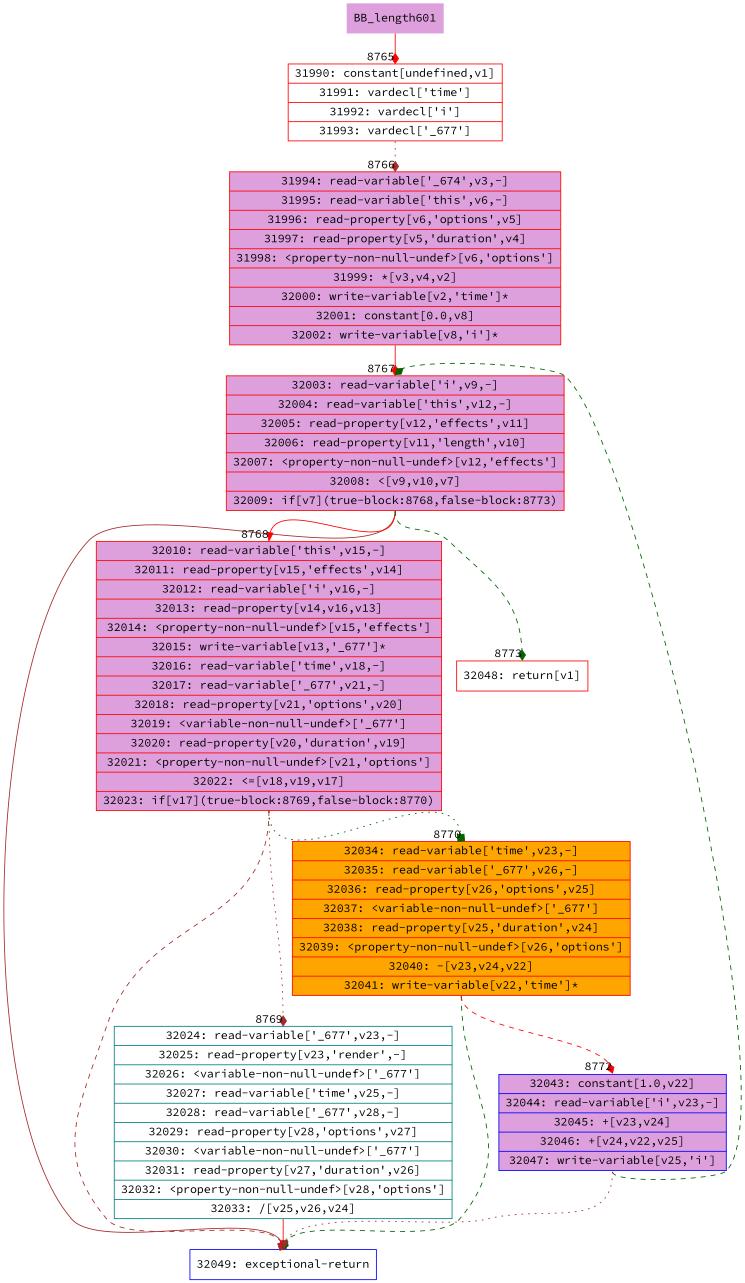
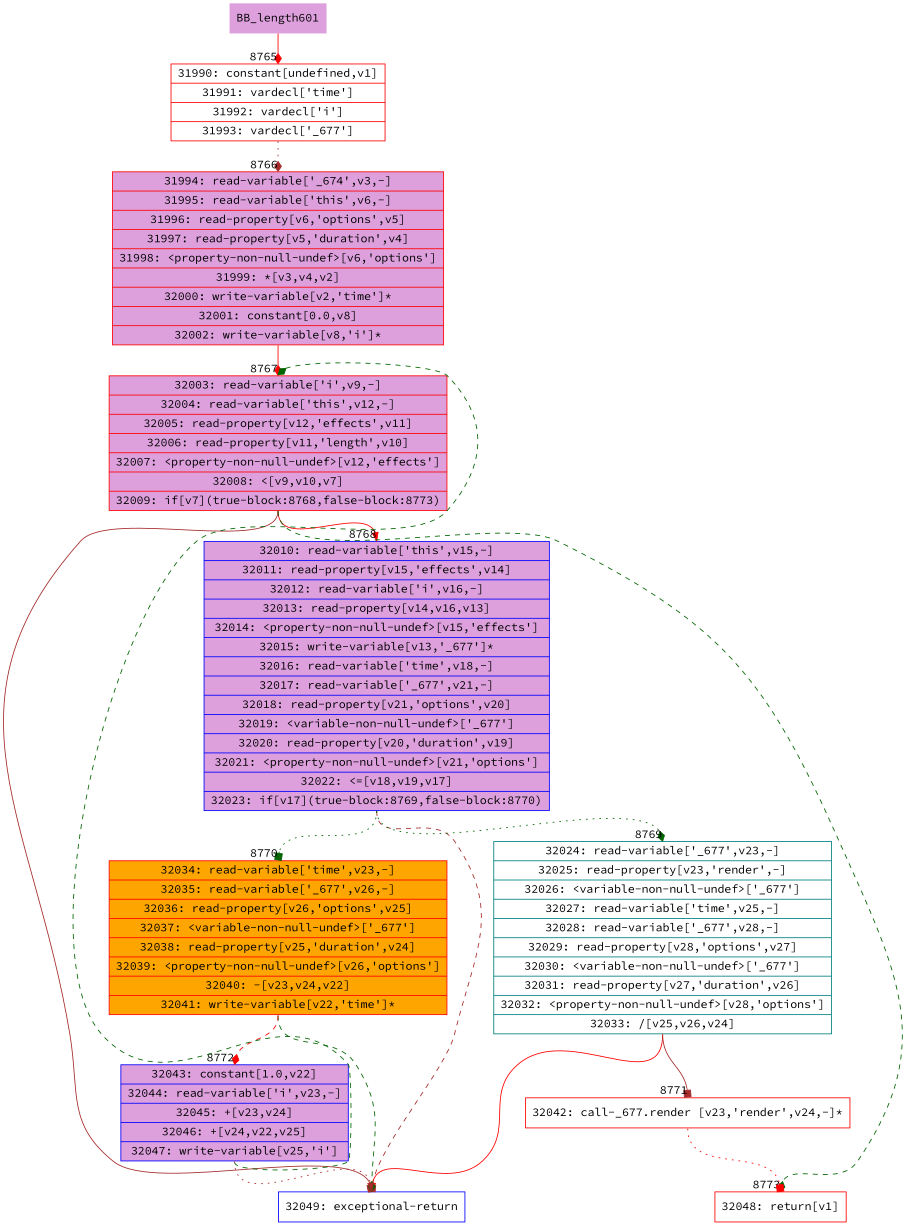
node "32010: read-variable['this',v15,-]": color red -> blue
edge "32010: read-variable['this',v15,-]" -> "32024: read-variable['_677',v23,-]": color brown -> darkgreen
node "32042: call-_677.render [v23,'render',v24,-]*": added
